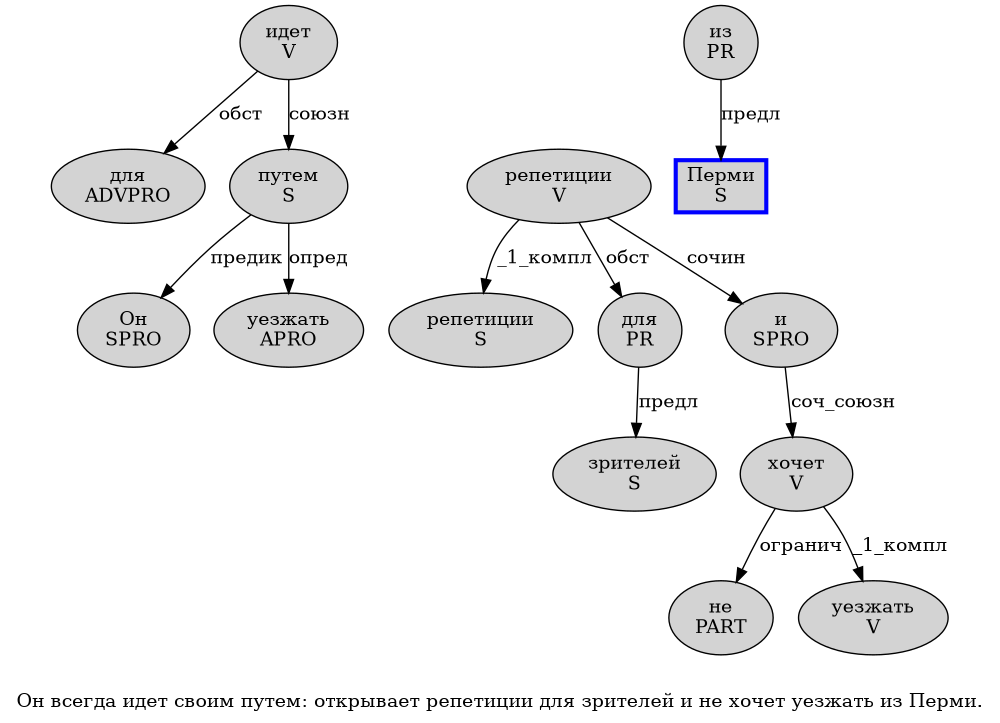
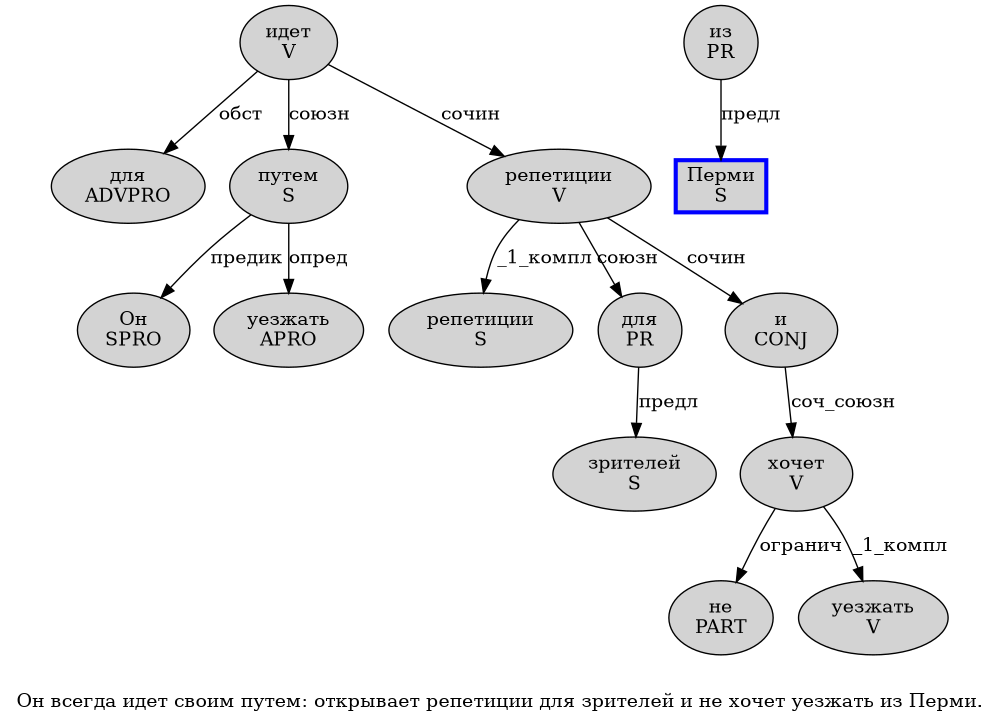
edge "идет V" -> "репетиции V": added, label "сочин"
edge "репетиции V" -> "для PR": label "обст" -> "союзн"
node "и SPRO": label "и SPRO" -> "и CONJ"
